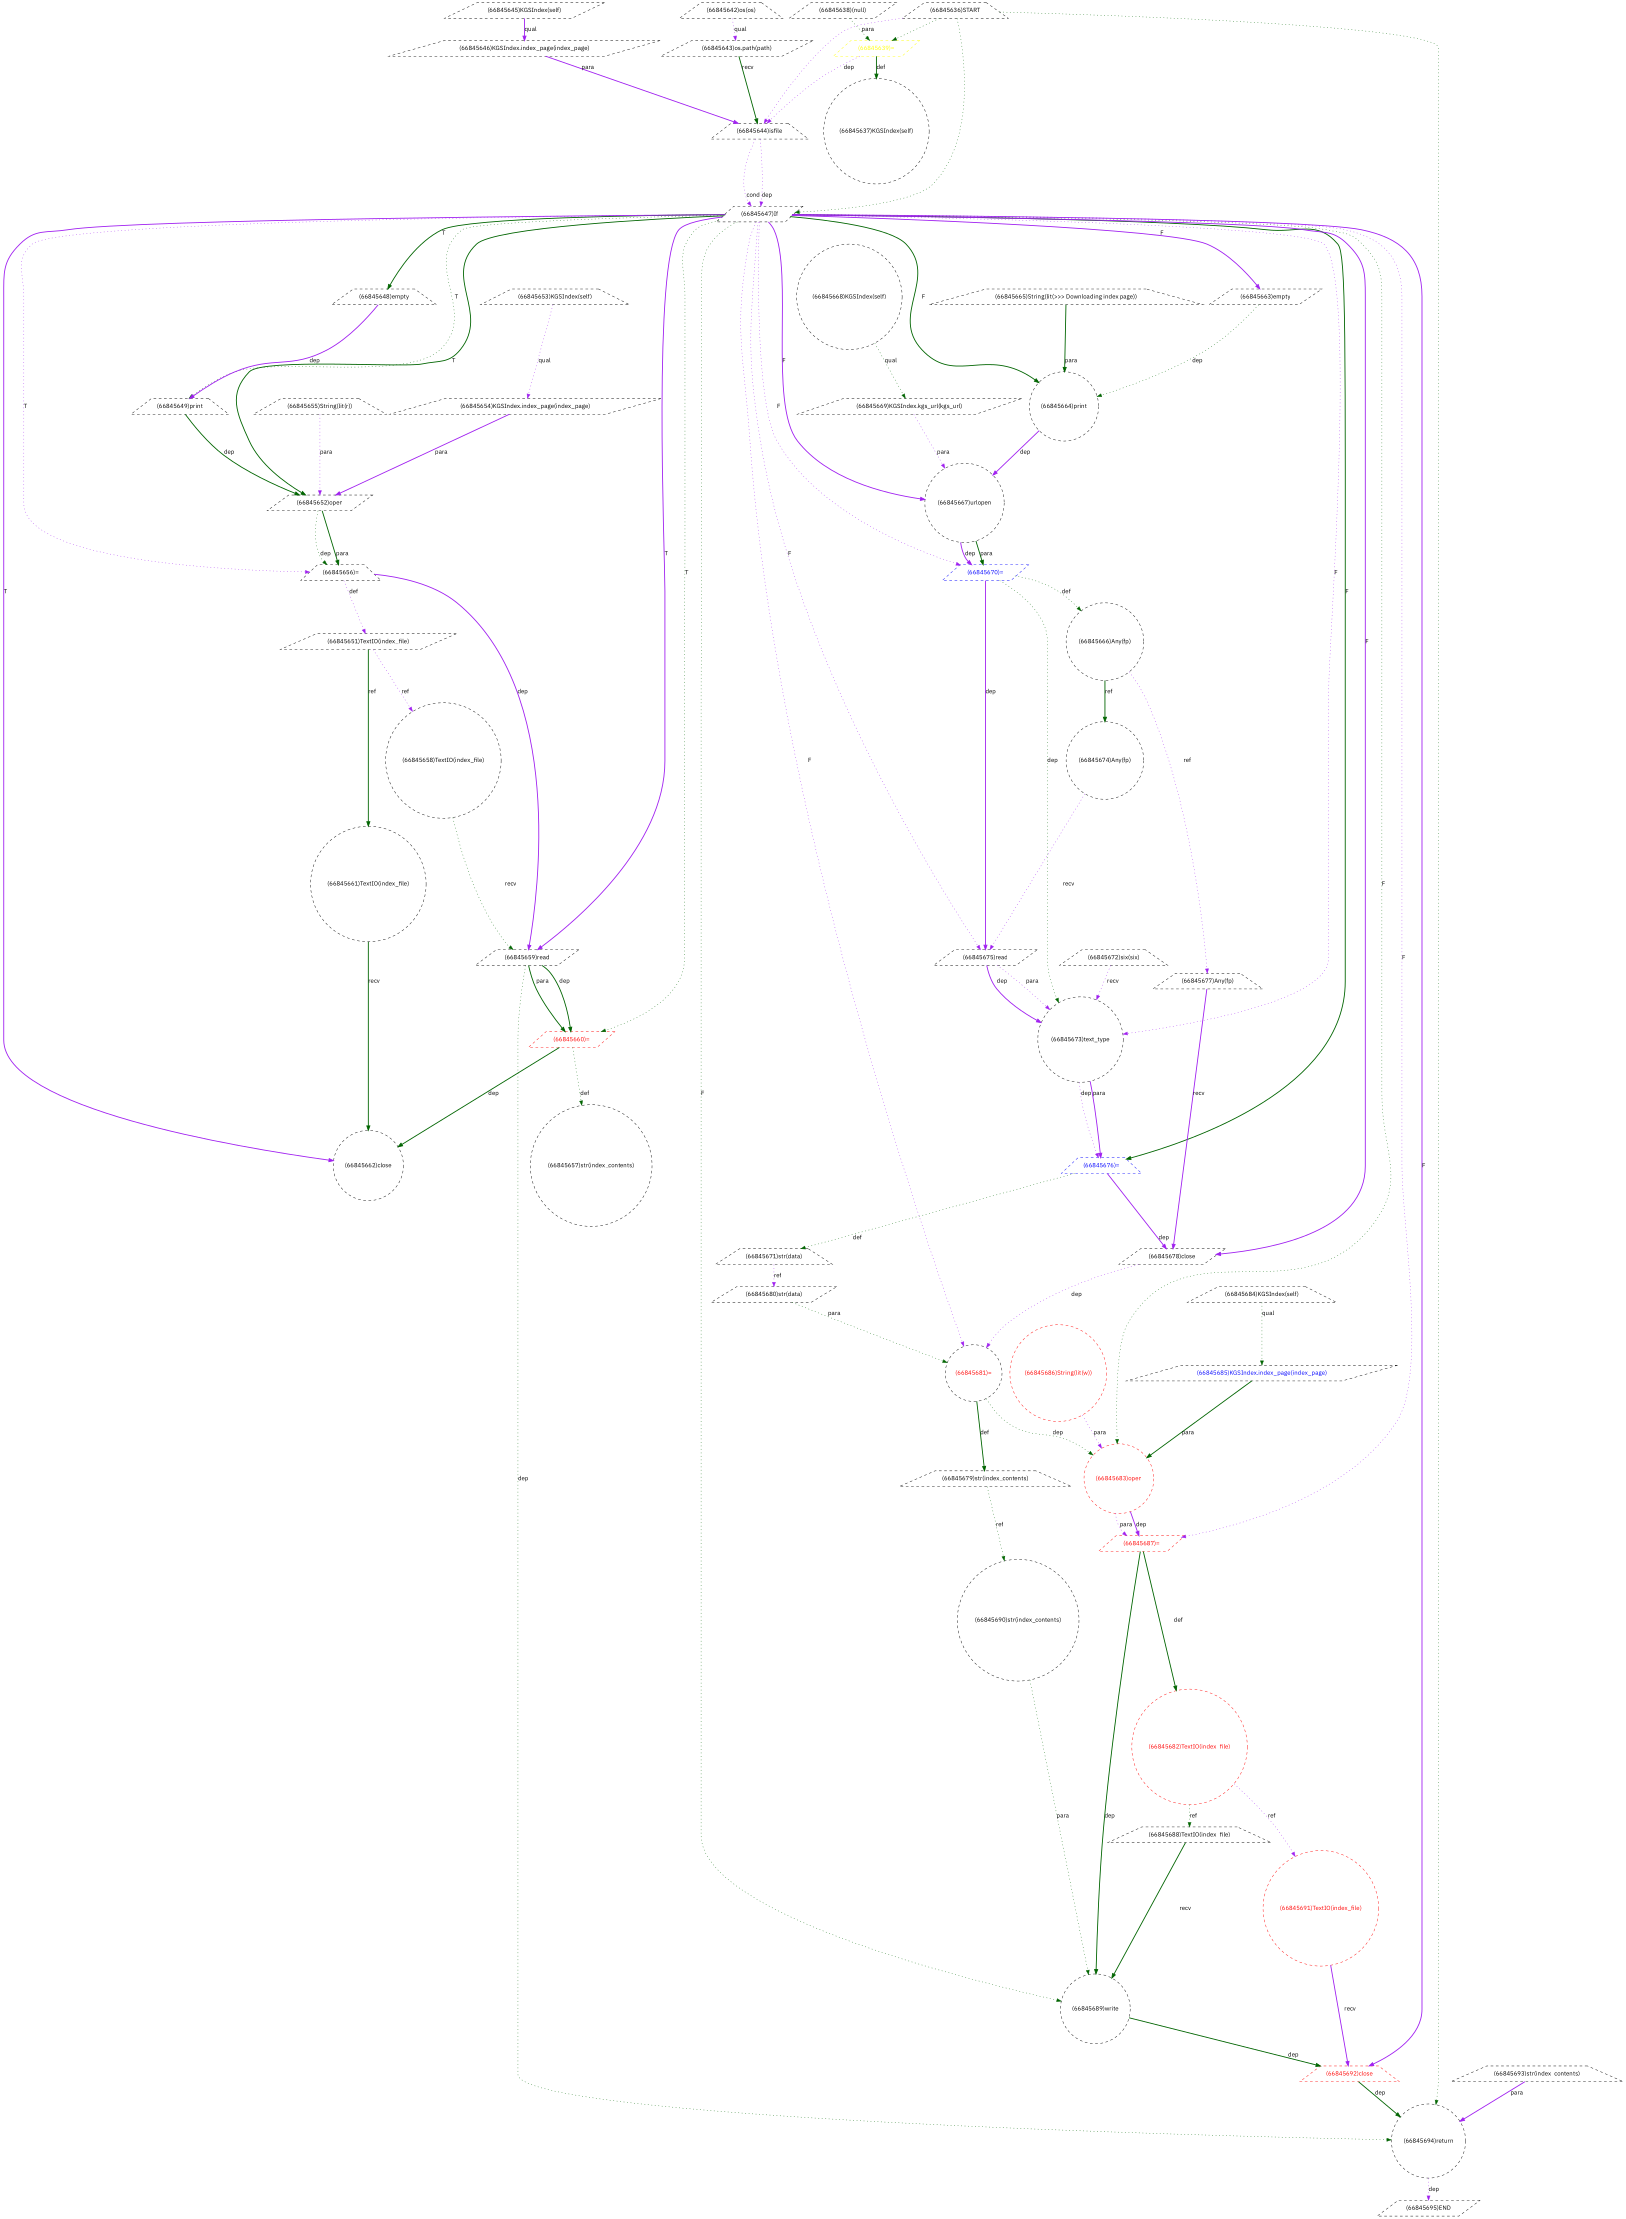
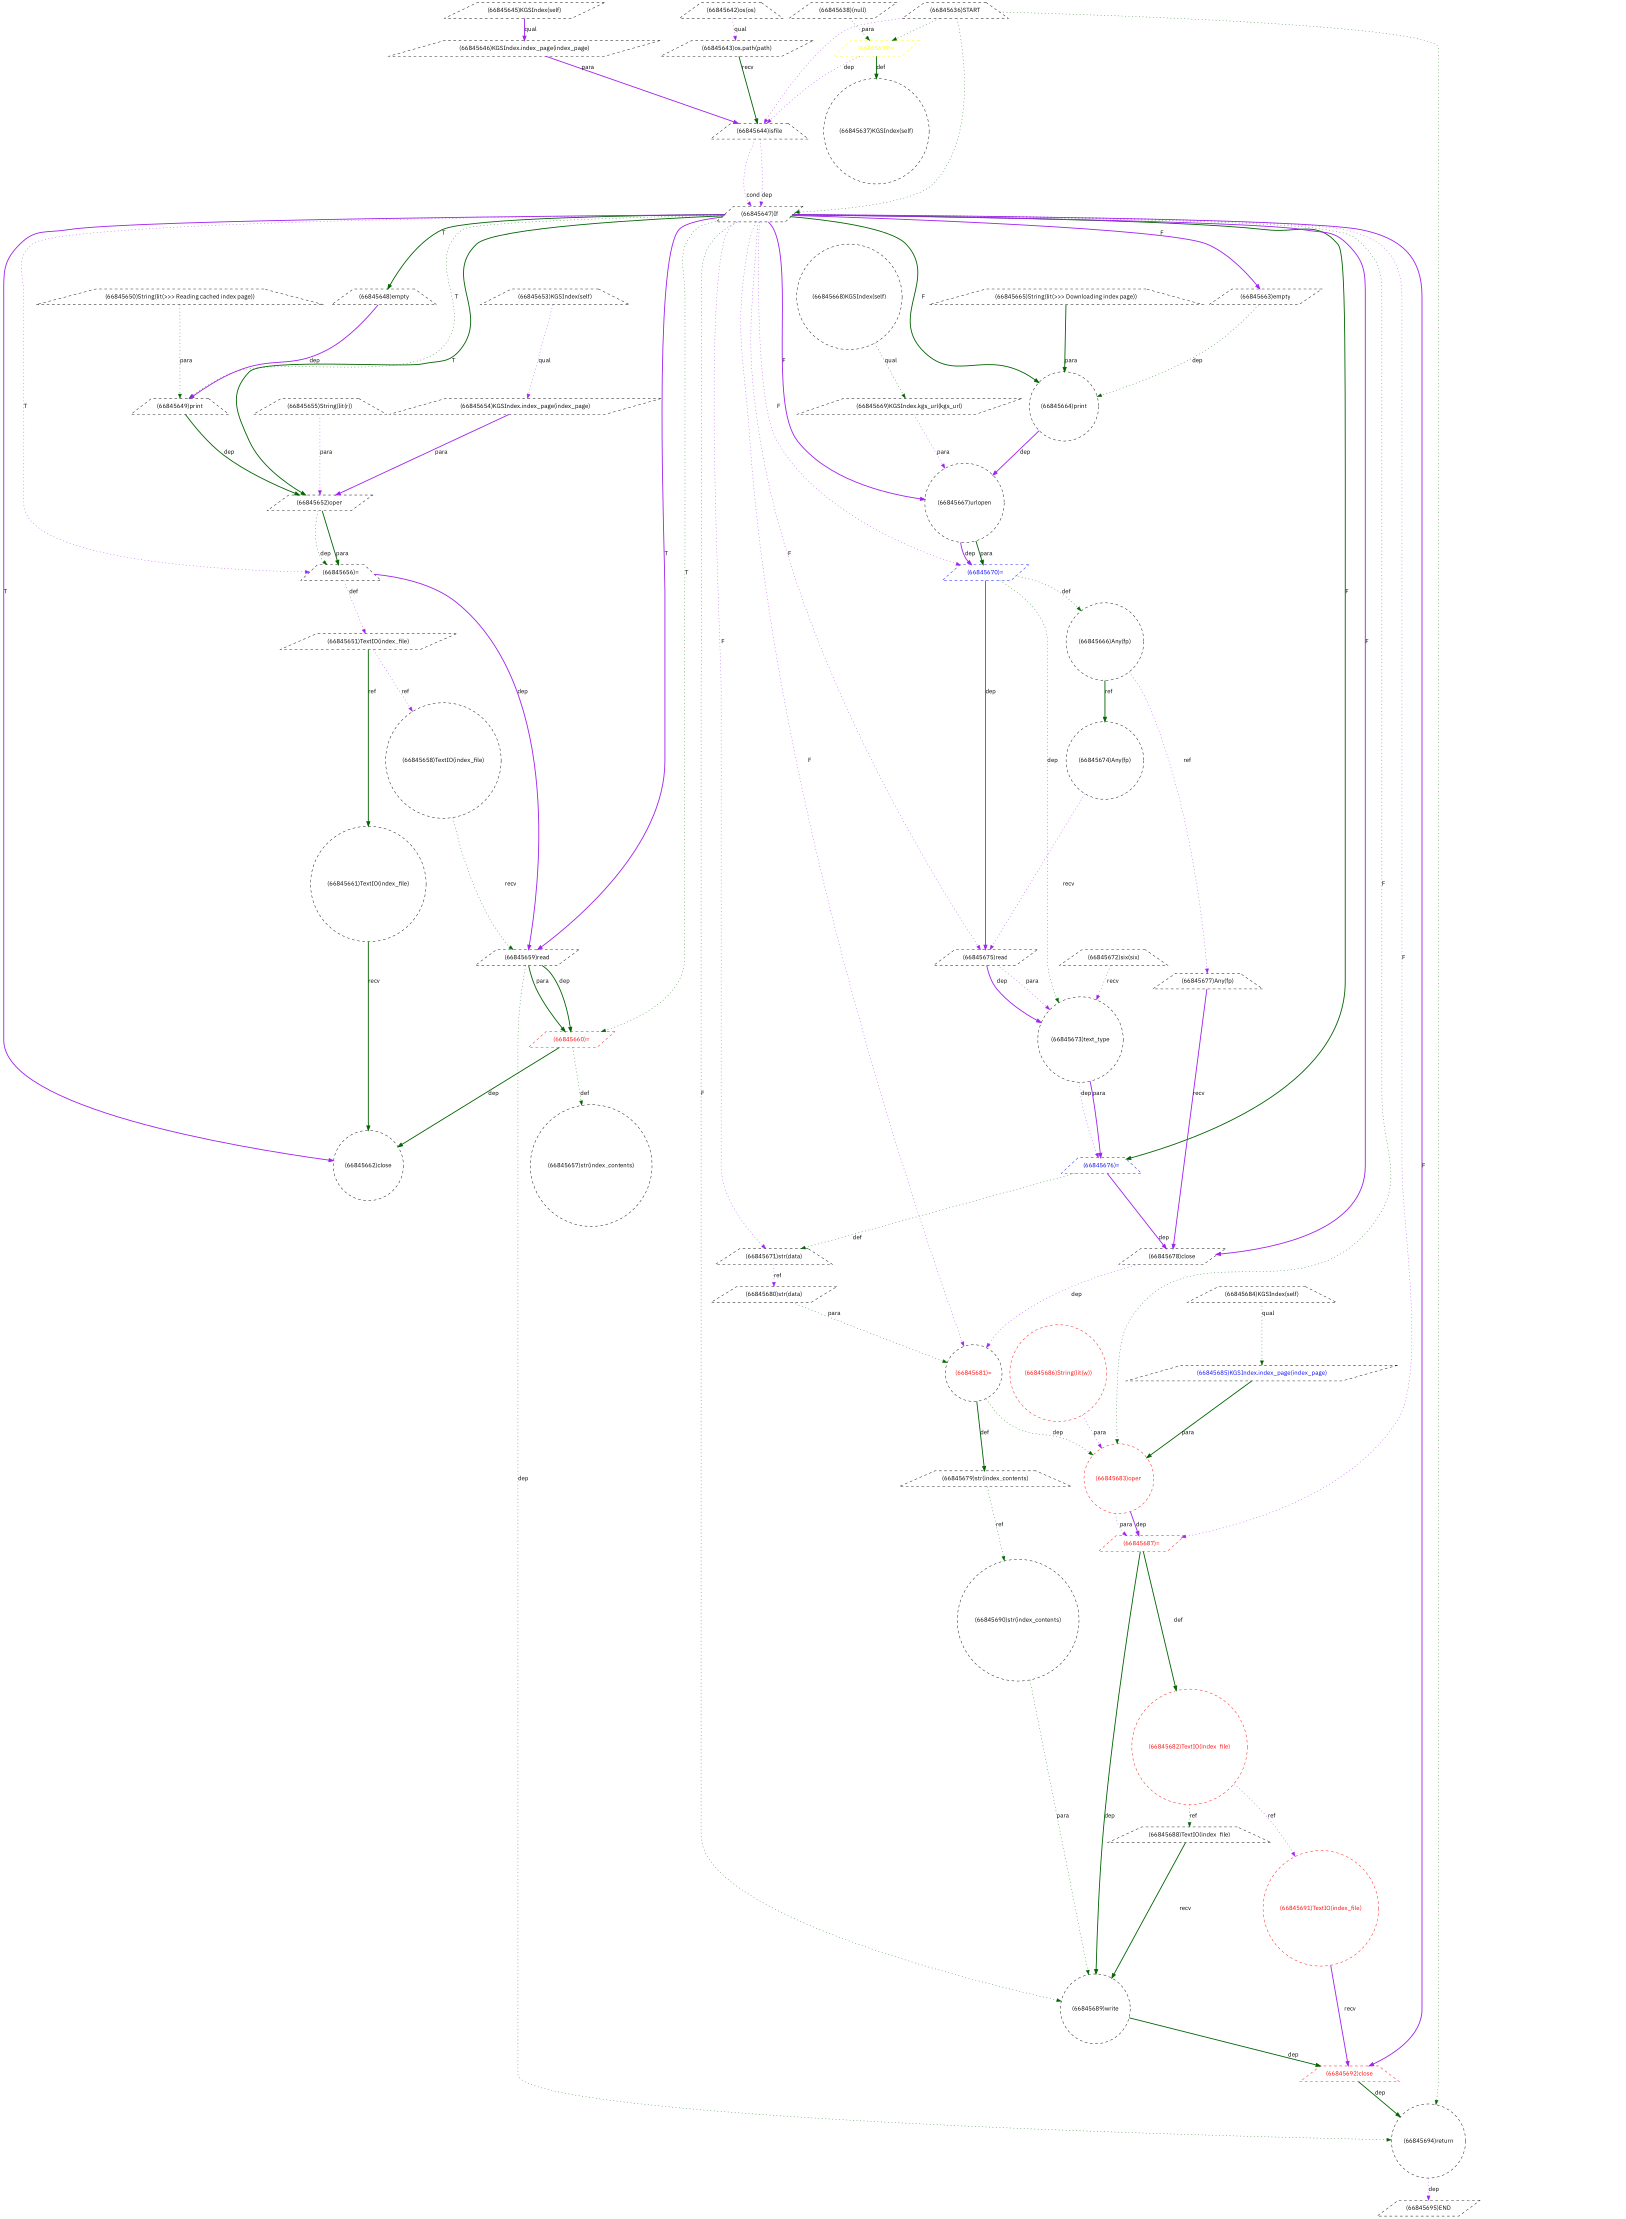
node "(66845650)String(lit(>>> Reading cached index page))": added
edge "(66845647)If" -> "(66845673)text_type": now "(66845647)If" -> "(66845671)str(data)"
node "(66845693)str(index_contents)": removed
